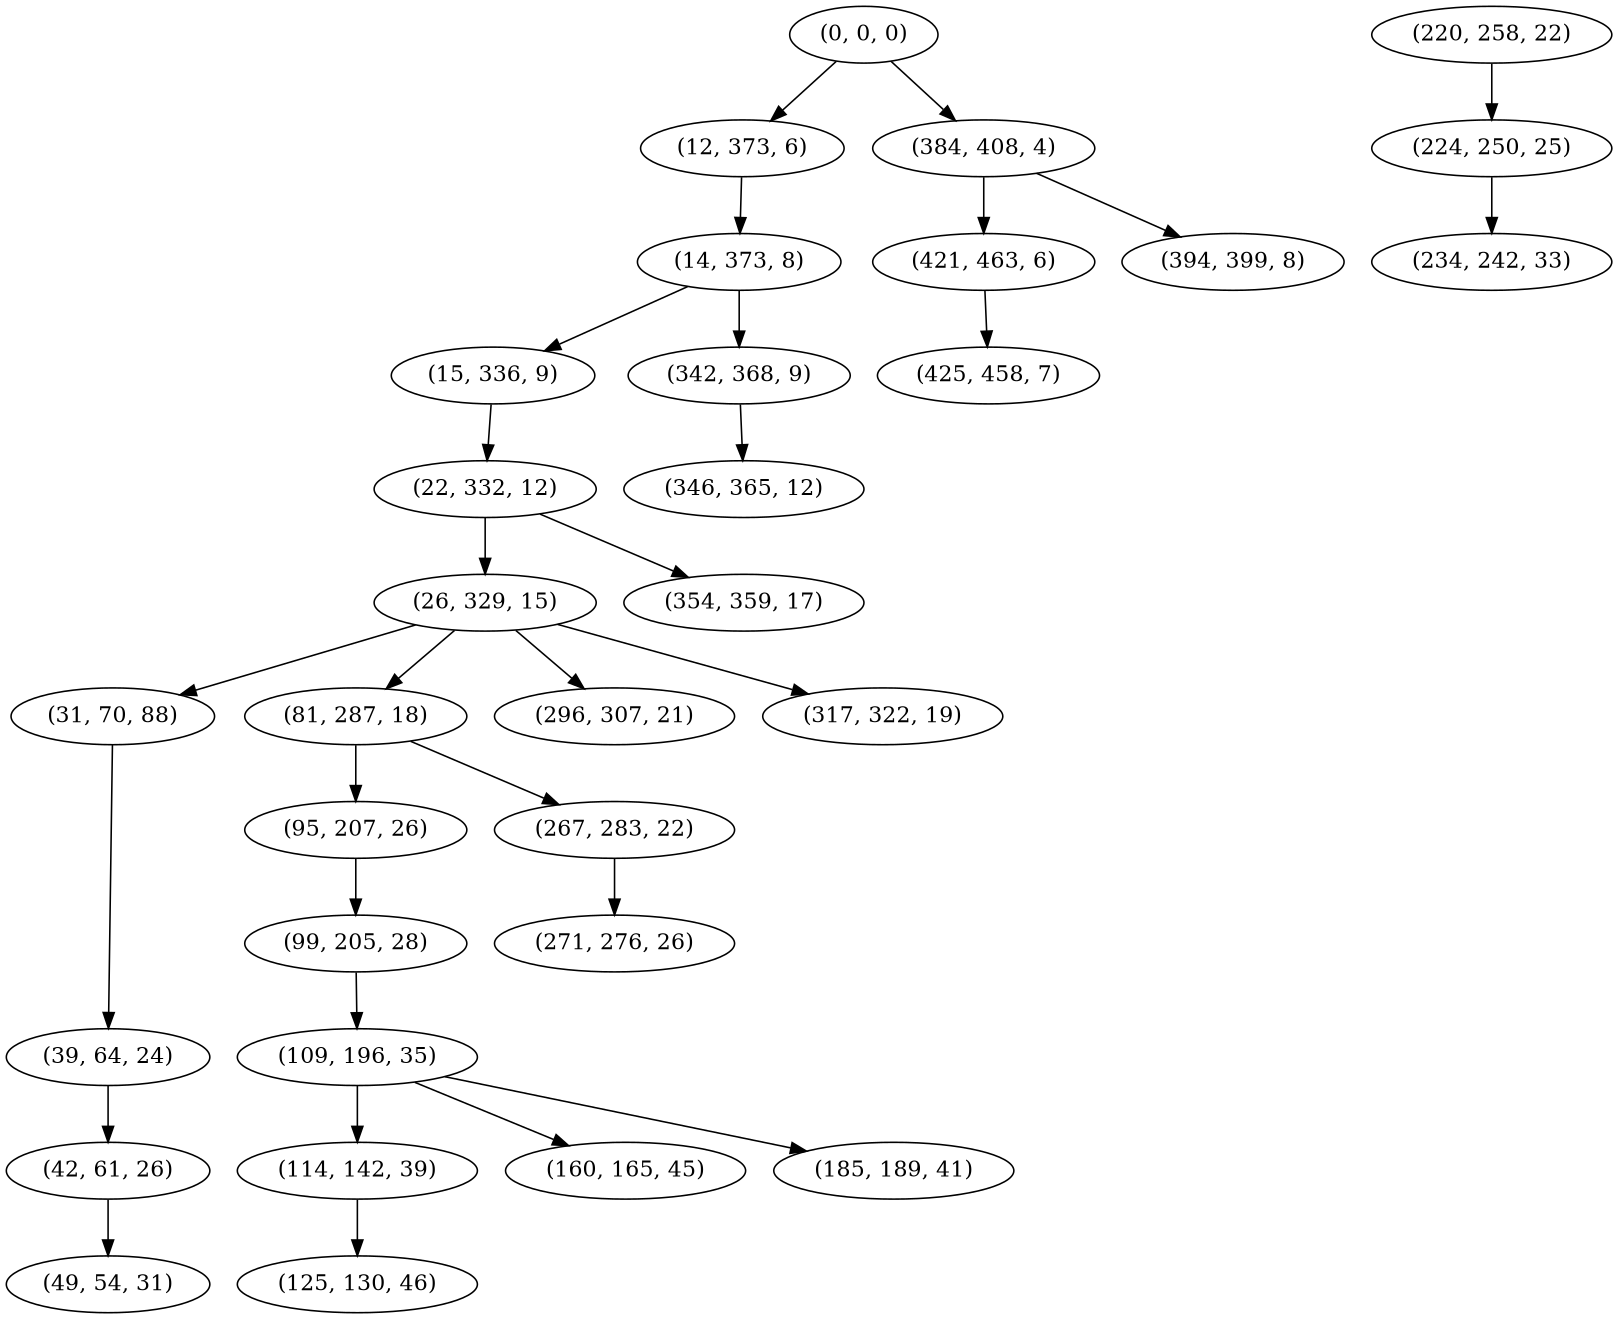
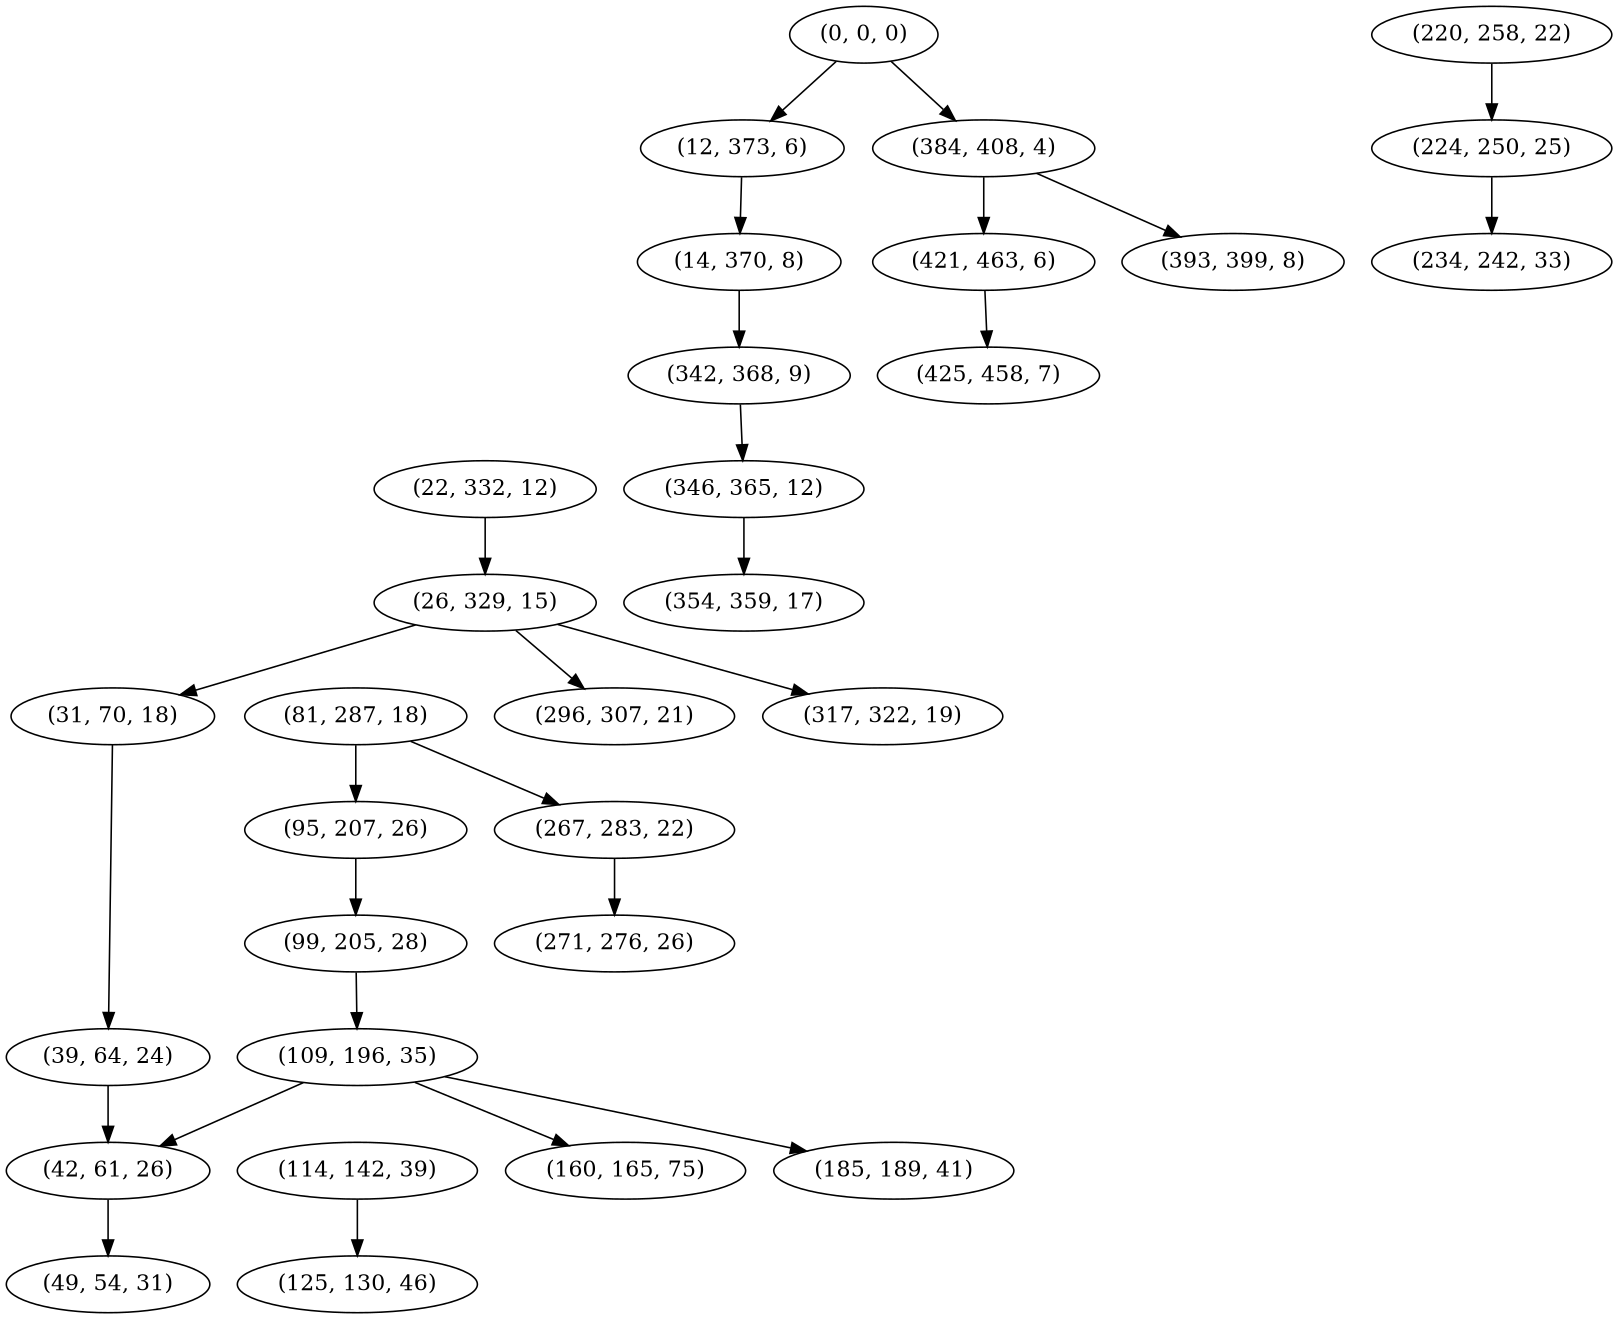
node "(14, 373, 8)": label "(14, 373, 8)" -> "(14, 370, 8)"
node "(394, 399, 8)": label "(394, 399, 8)" -> "(393, 399, 8)"
node "(15, 336, 9)": removed
edge "(22, 332, 12)" -> "(354, 359, 17)": now "(346, 365, 12)" -> "(354, 359, 17)"
edge "(26, 329, 15)" -> "(81, 287, 18)": removed
node "(31, 70, 88)": label "(31, 70, 88)" -> "(31, 70, 18)"
edge "(109, 196, 35)" -> "(114, 142, 39)": now "(109, 196, 35)" -> "(42, 61, 26)"
node "(160, 165, 45)": label "(160, 165, 45)" -> "(160, 165, 75)"
